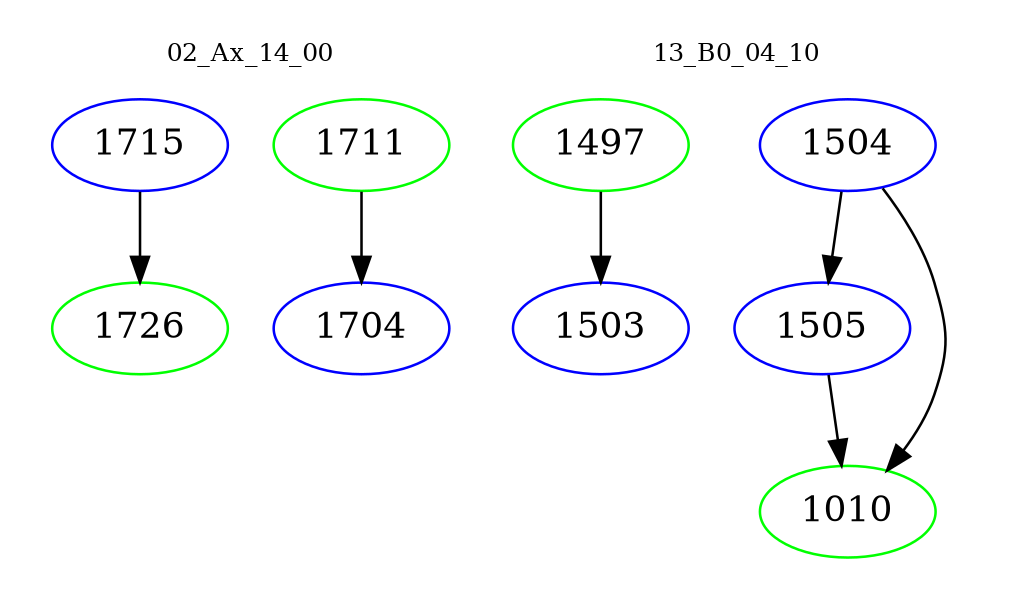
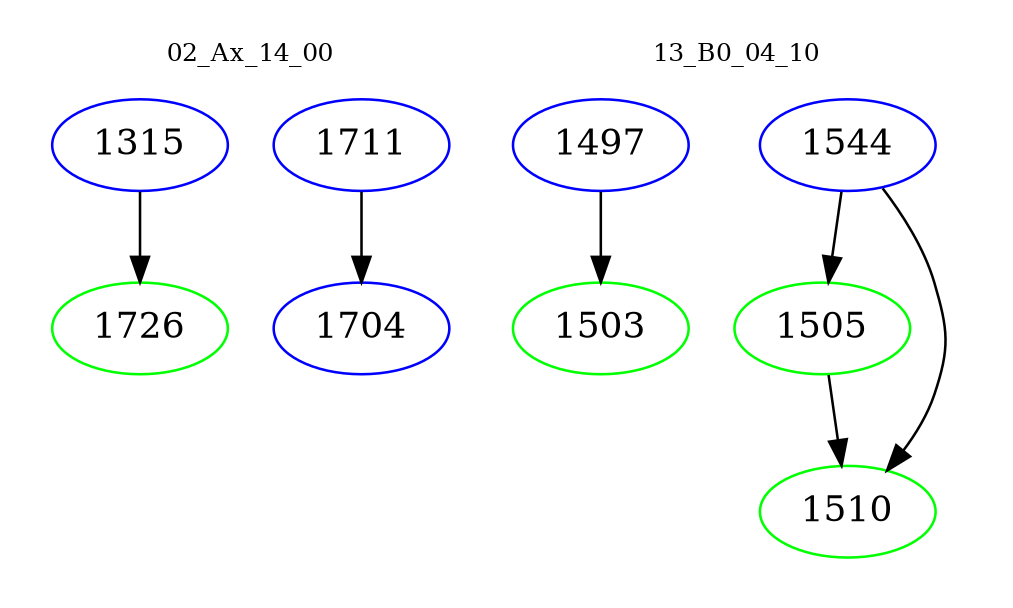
node "1715": label "1715" -> "1315"
node "1711": color green -> blue
node "1497": color green -> blue
node "1504": label "1504" -> "1544"
node "1503": color blue -> green
node "1505": color blue -> green
node "1010": label "1010" -> "1510"
